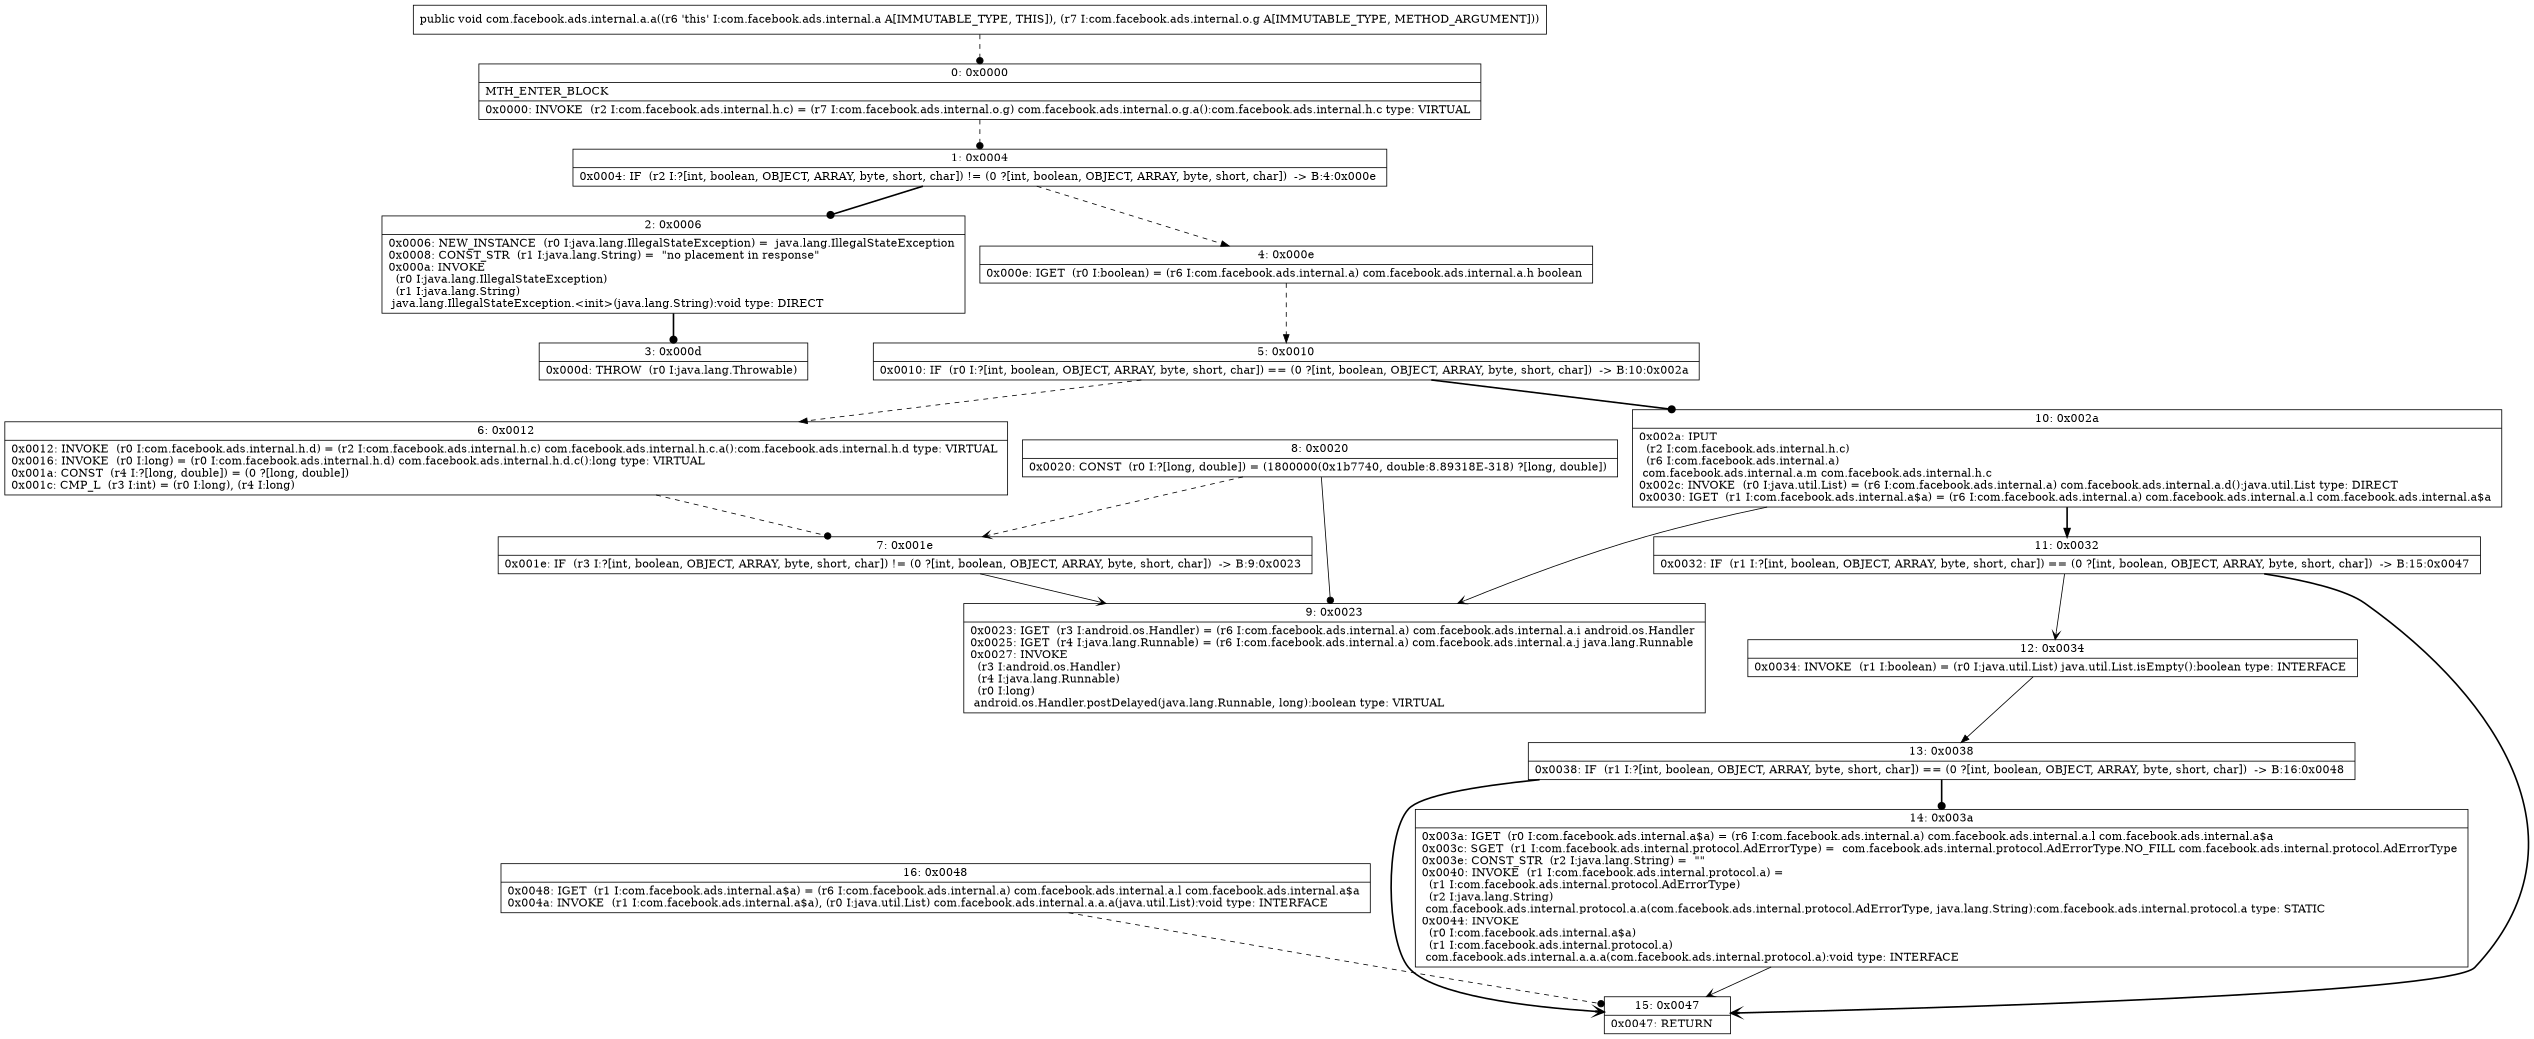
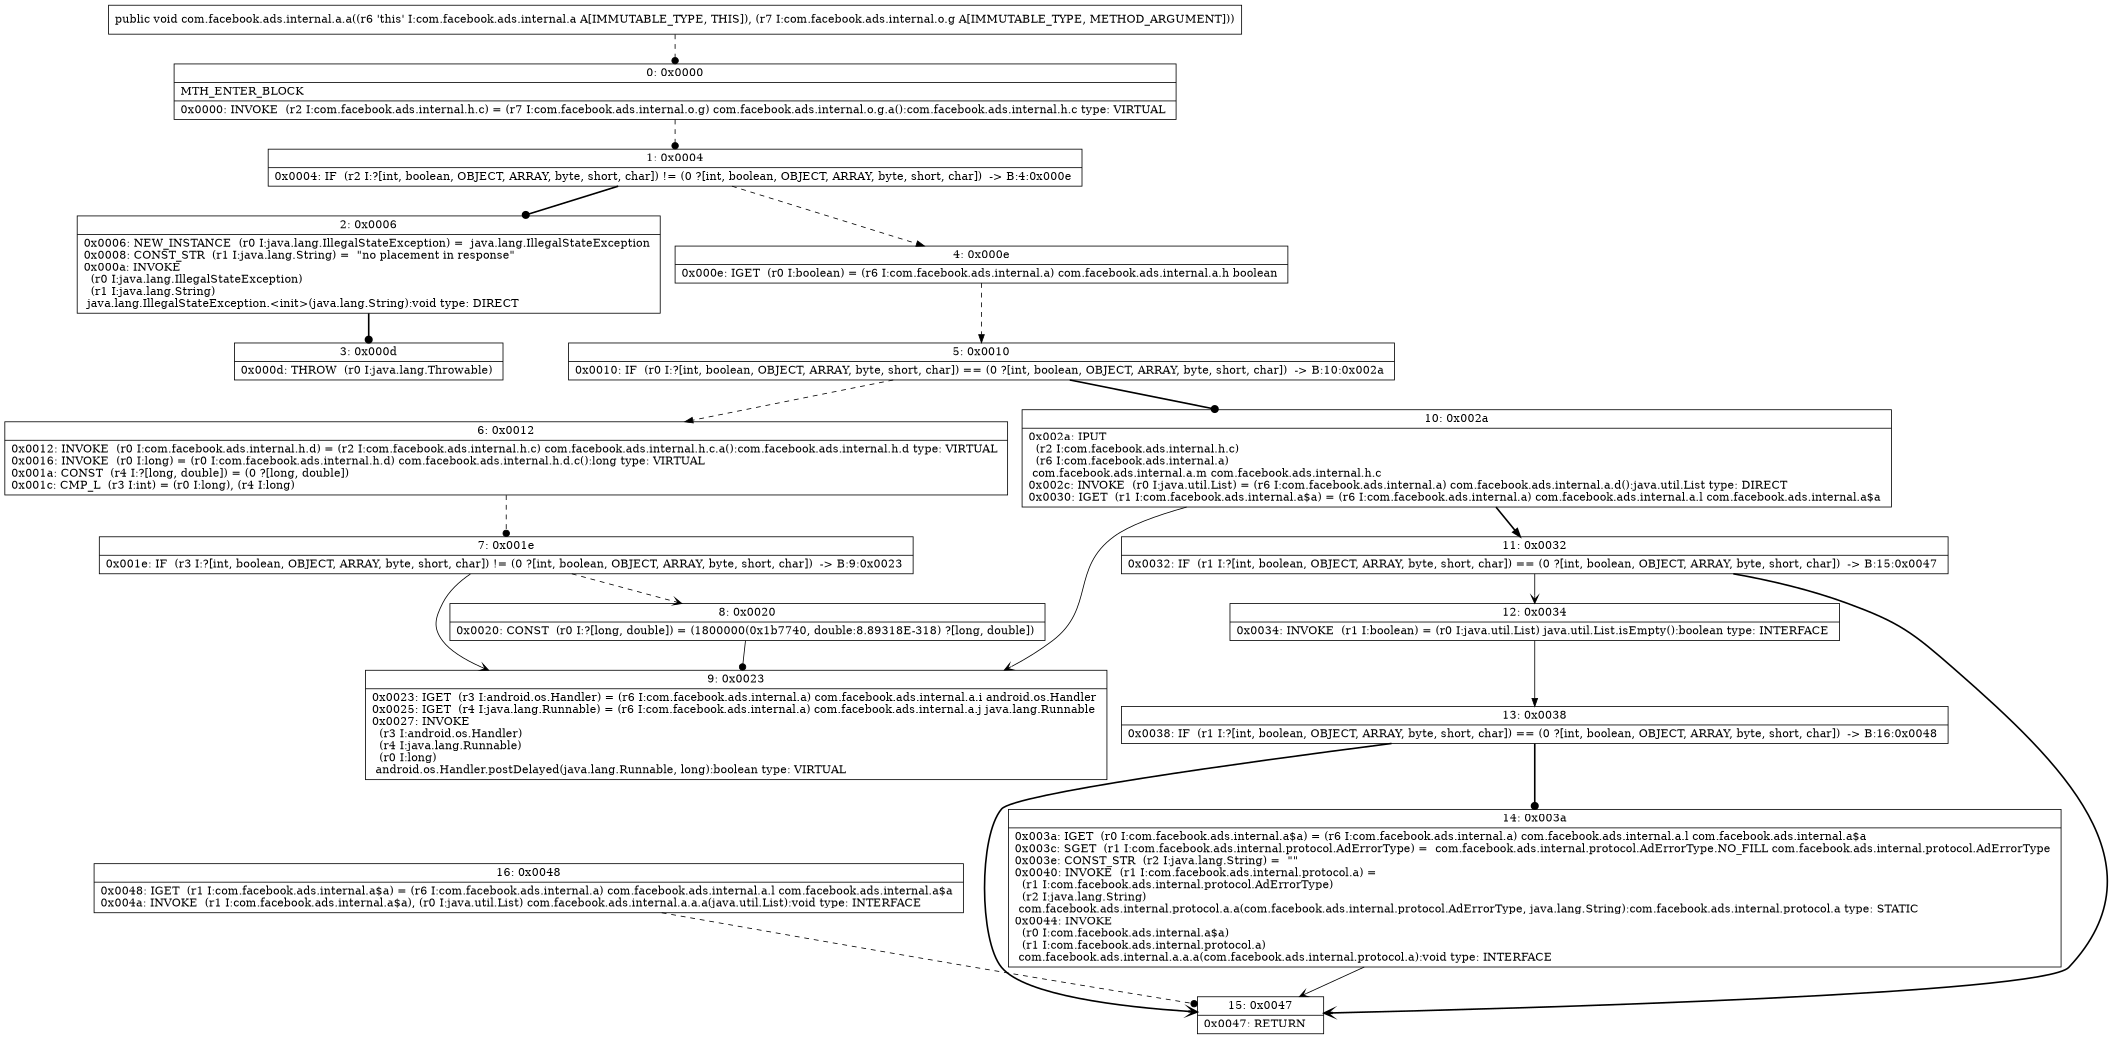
edge "8: 0x0020" -> "7: 0x001e": reversed
